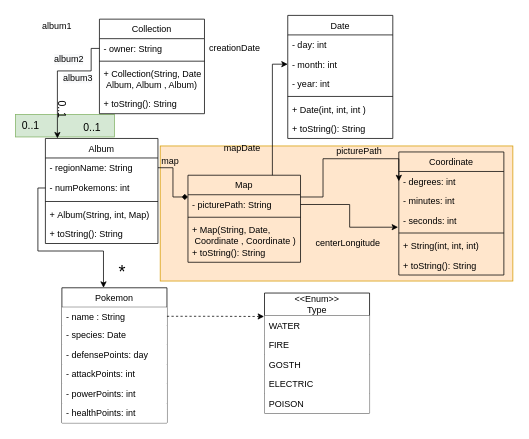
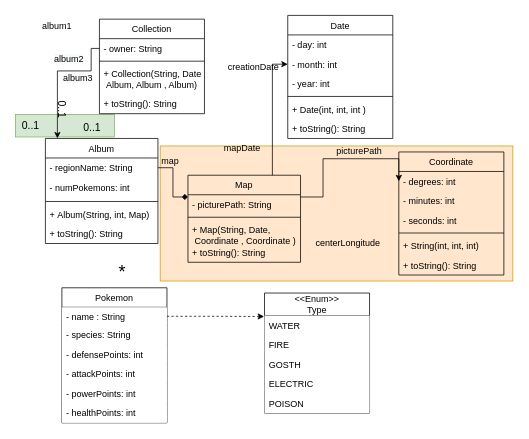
node "creationDate": moved (234, 48) -> (253, 67)
edge "- picturePath: String" -> "- seconds: int": removed
edge "- numPokemons: int" -> "Pokemon": removed
node "- species: Date": label "- species: Date" -> "- species: String"
node "- defensePoints: day": label "- defensePoints: day" -> "- defensePoints: int"
